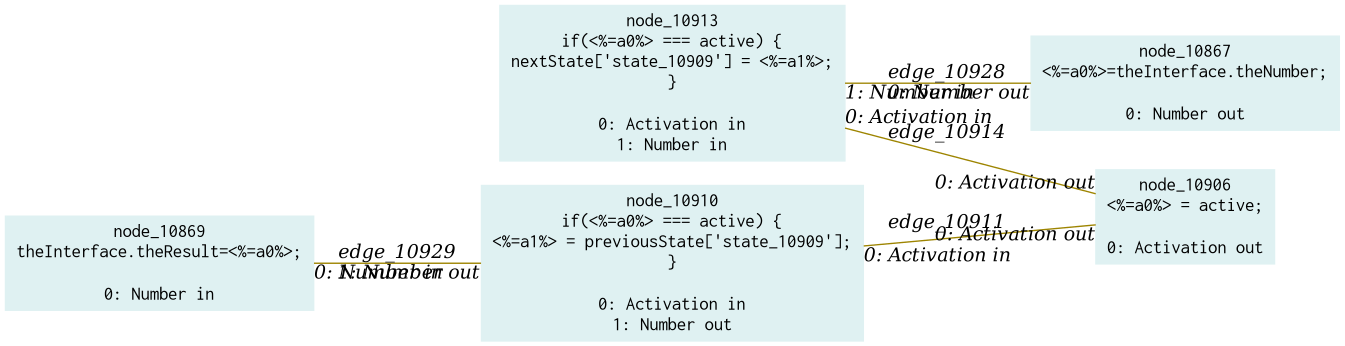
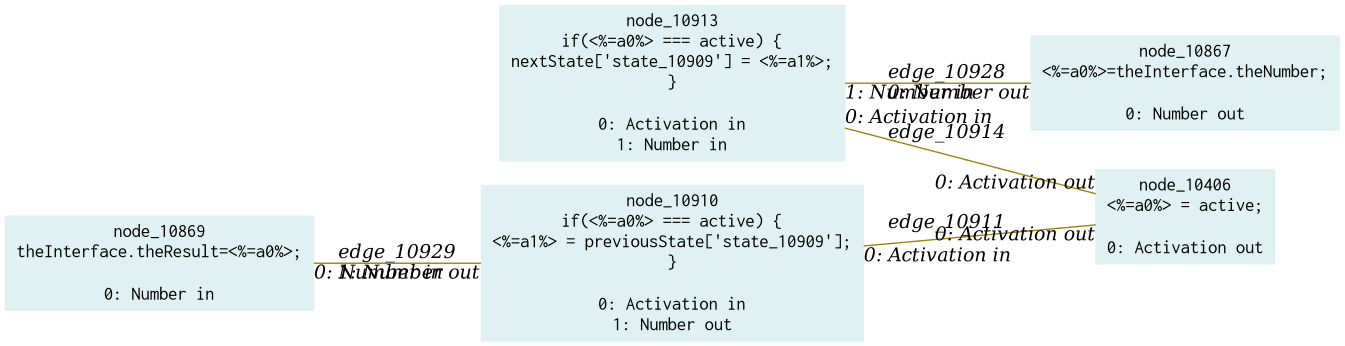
node "node_10906 <%=a0%> = active; 0: Activation out": label "node_10906 <%=a0%> = active; 0: Activation out" -> "node_10406 <%=a0%> = active; 0: Activation out"
